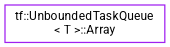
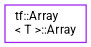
node "tf::UnboundedTaskQueue < T >::Array": label "tf::UnboundedTaskQueue < T >::Array" -> "tf::Array < T >::Array"
